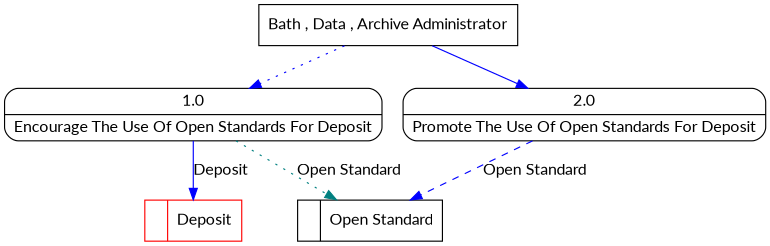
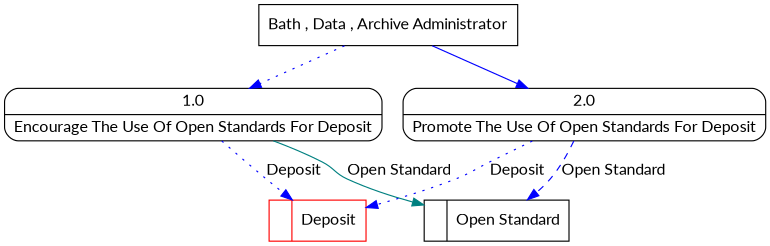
edge "1.0" -> "Deposit": style solid -> dotted
edge "1.0" -> "Open Standard": style dotted -> solid
edge "2.0" -> "Deposit": added, label "Deposit"
